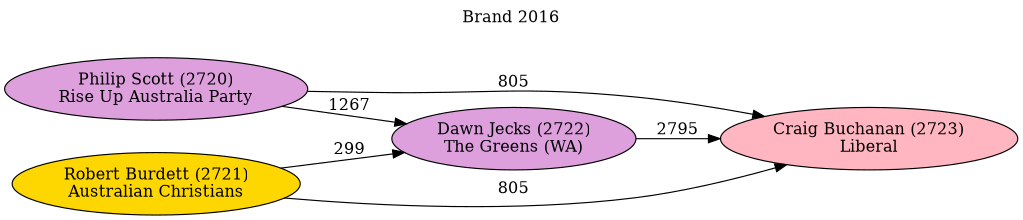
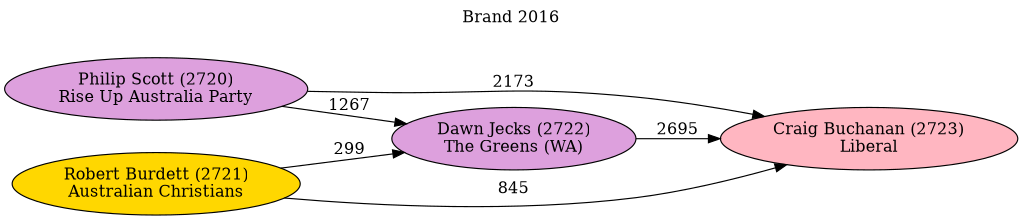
edge "Philip Scott (2720) Rise Up Australia Party" -> "Craig Buchanan (2723) Liberal": label "805" -> "2173"
edge "Dawn Jecks (2722) The Greens (WA)" -> "Craig Buchanan (2723) Liberal": label "2795" -> "2695"
edge "Robert Burdett (2721) Australian Christians" -> "Craig Buchanan (2723) Liberal": label "805" -> "845"
